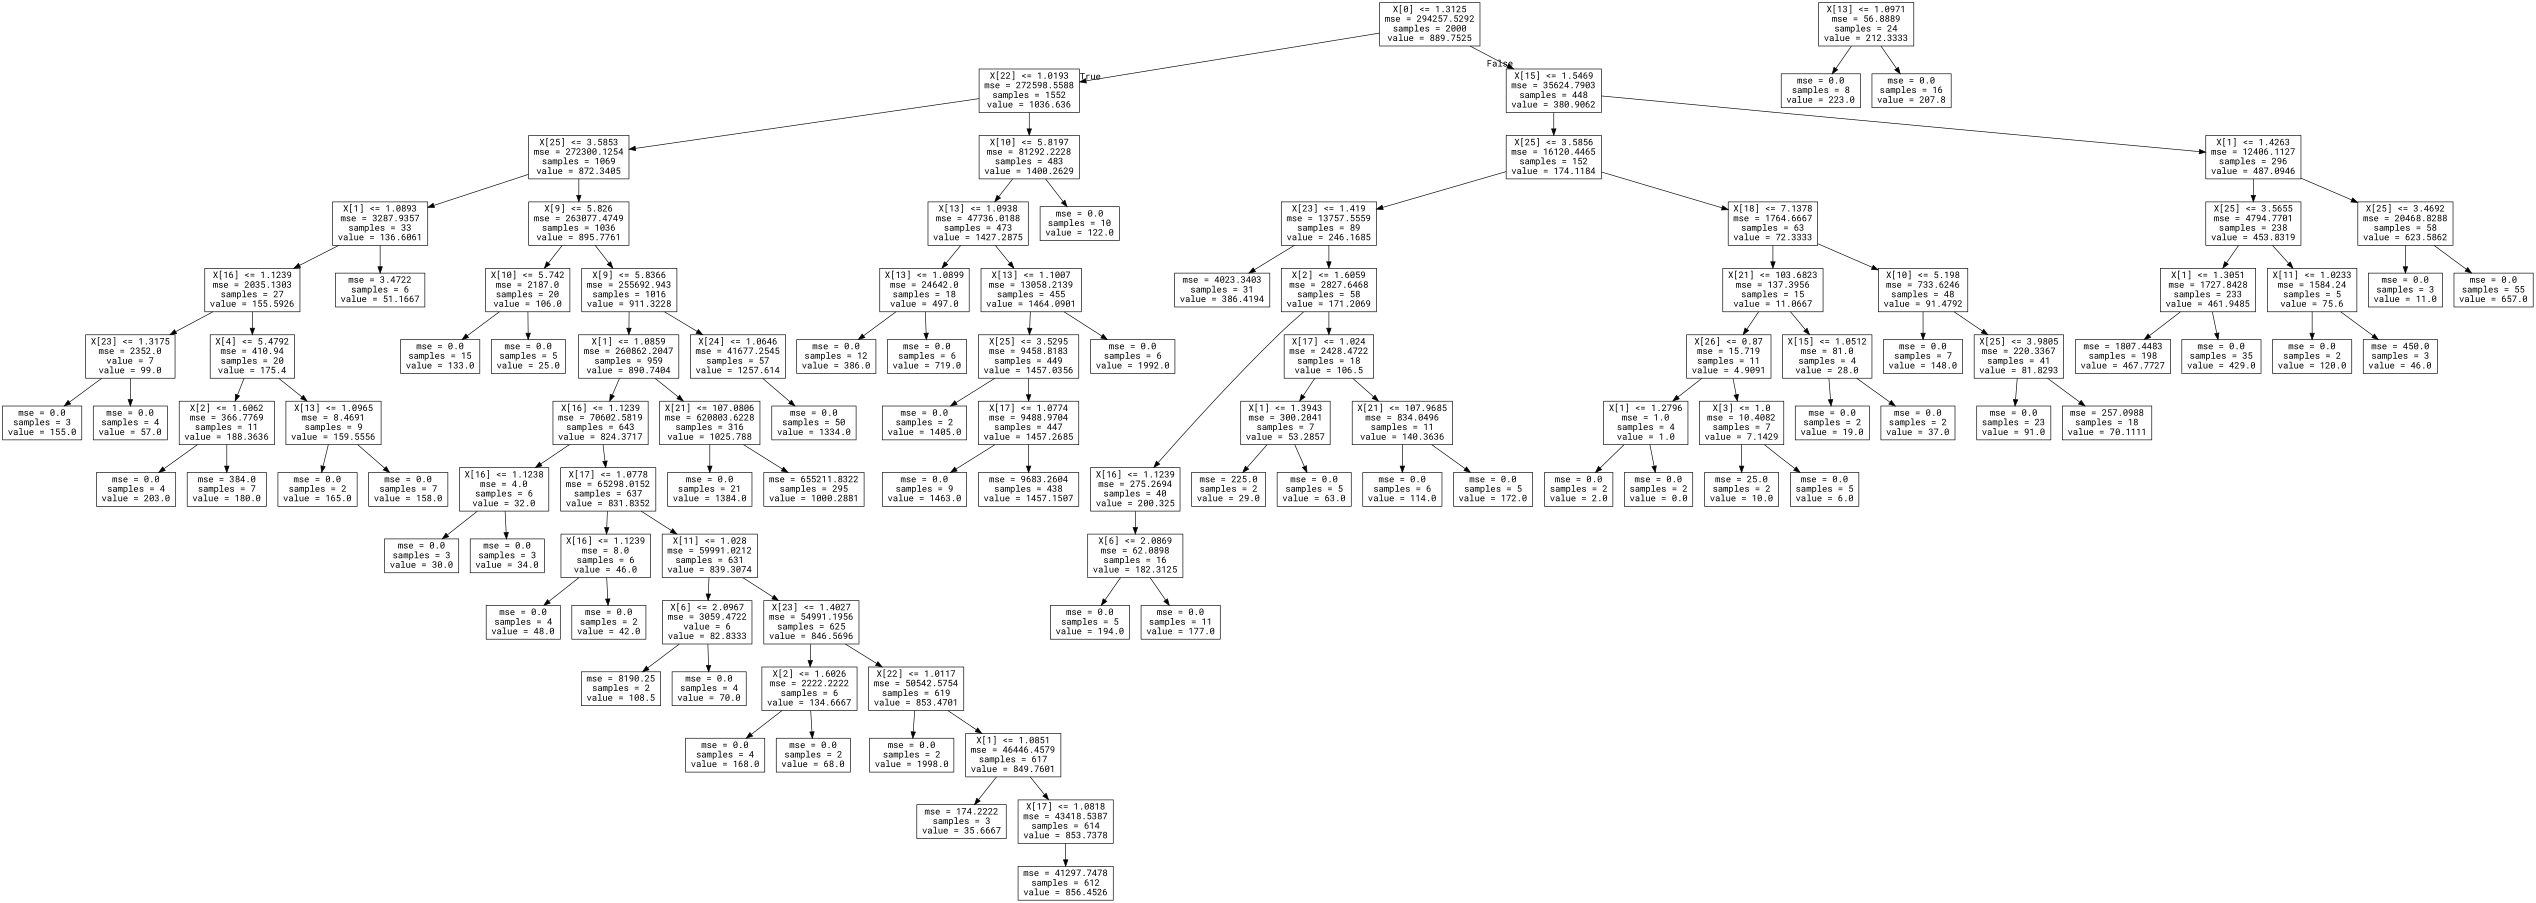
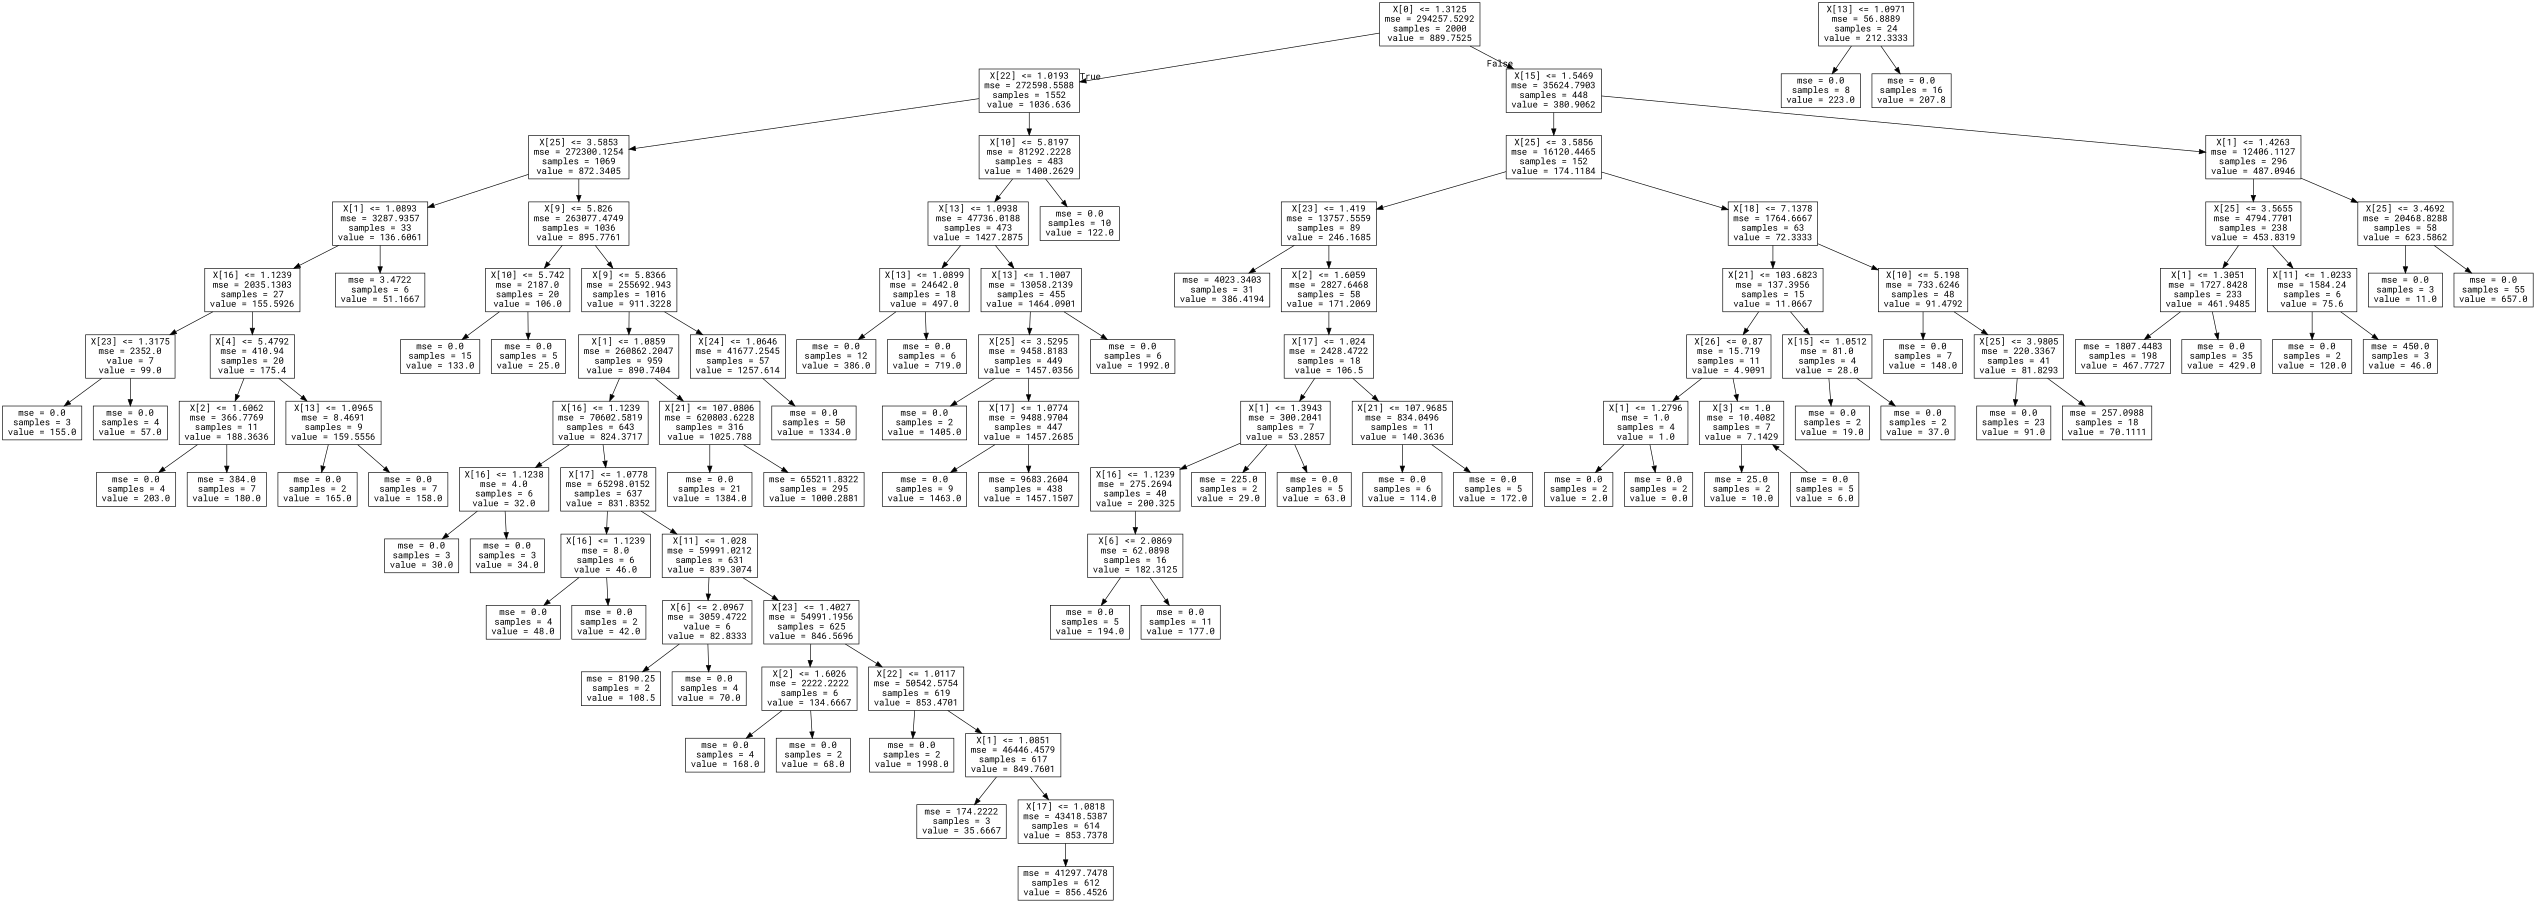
node "X[11] <= 1.0233 mse = 1584.24 samples = 5 value = 75.6": label "X[11] <= 1.0233 mse = 1584.24 samples = 5 value = 75.6" -> "X[11] <= 1.0233 mse = 1584.24 samples = 6 value = 75.6"
edge "X[2] <= 1.6059 mse = 2827.6468 samples = 58 value = 171.2069" -> "X[16] <= 1.1239 mse = 275.2694 samples = 40 value = 200.325": now "X[1] <= 1.3943 mse = 300.2041 samples = 7 value = 53.2857" -> "X[16] <= 1.1239 mse = 275.2694 samples = 40 value = 200.325"
edge "X[3] <= 1.0 mse = 10.4082 samples = 7 value = 7.1429" -> "mse = 0.0 samples = 5 value = 6.0": reversed
